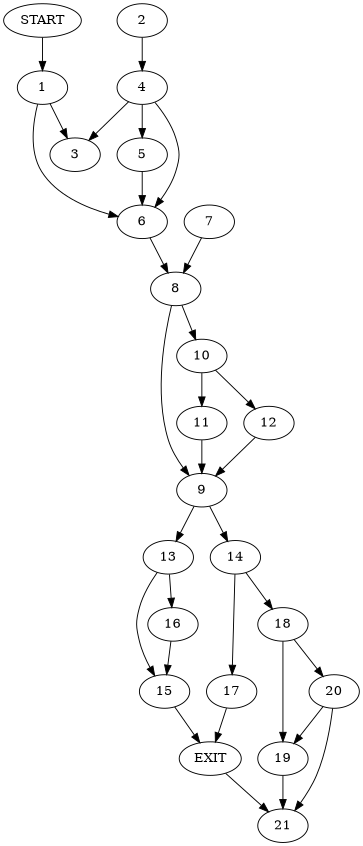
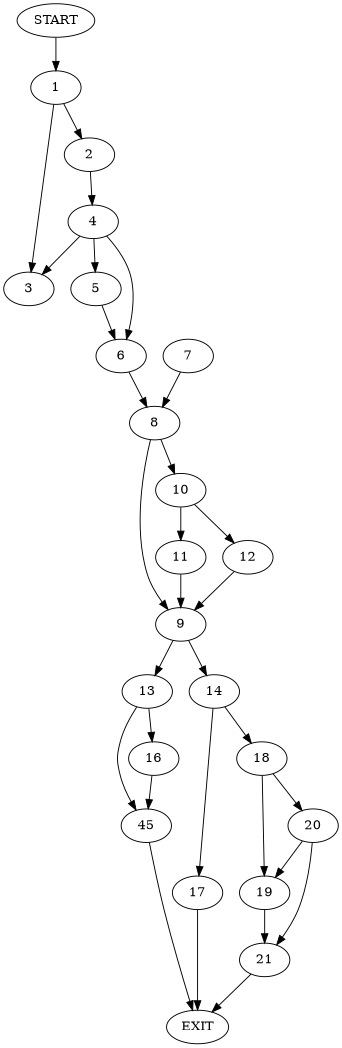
edge "1" -> "6": now "1" -> "2"
node "15": label "15" -> "45"
edge "EXIT" -> "21": reversed
